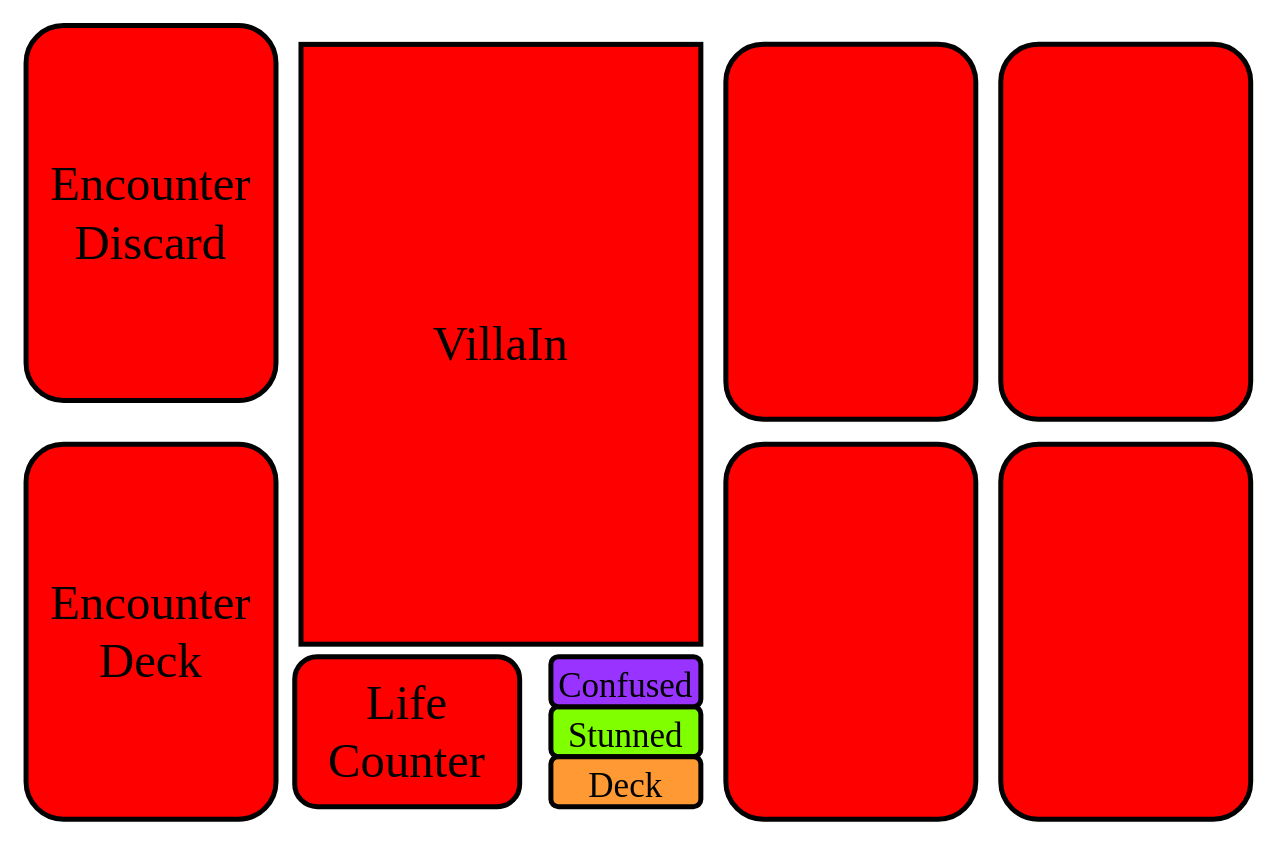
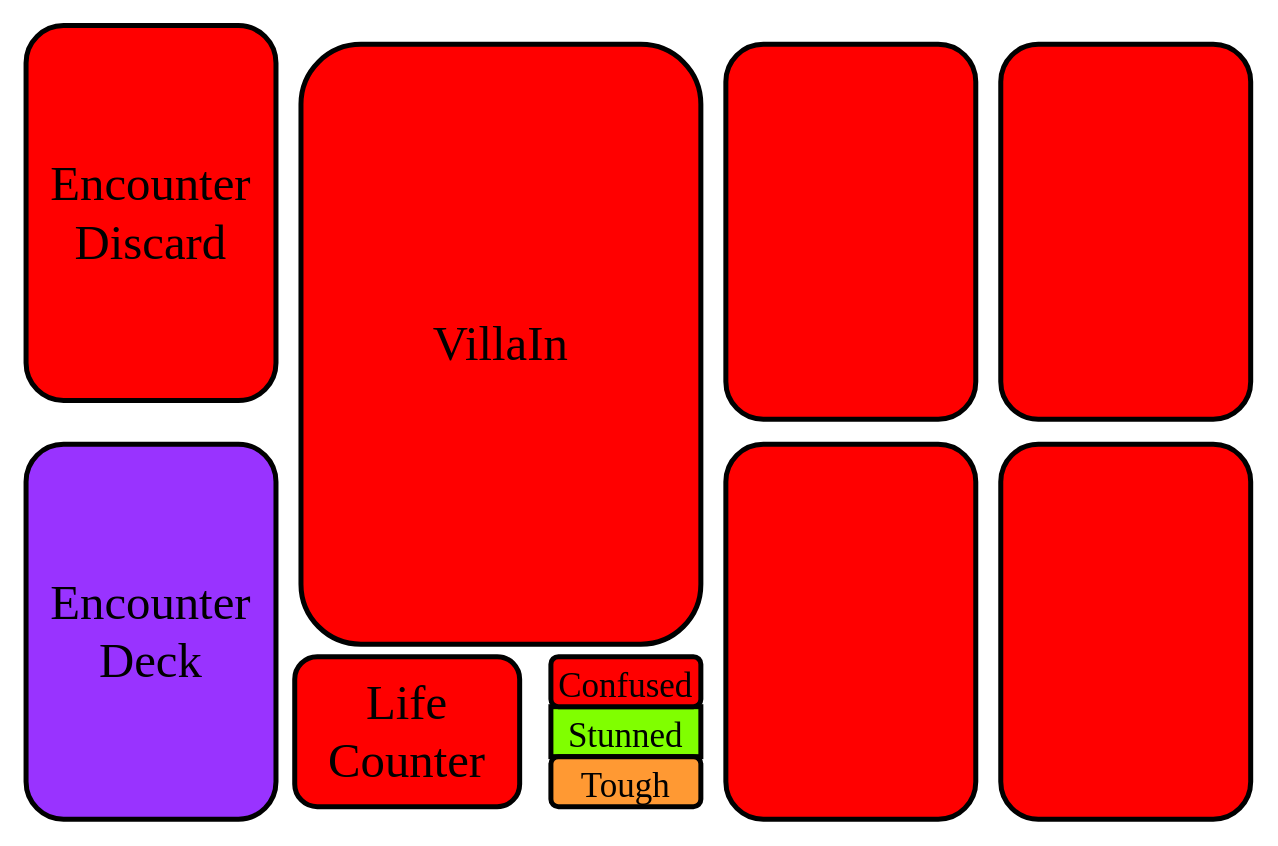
node "VillaIn": shape rectangle -> rounded rectangle
node "Encounter Deck": fillcolor #ff0000 -> #9933ff
node "Confused": fillcolor #9933ff -> #ff0000
node "Stunned": shape rounded rectangle -> rectangle
node "Deck": label "Deck" -> "Tough"
